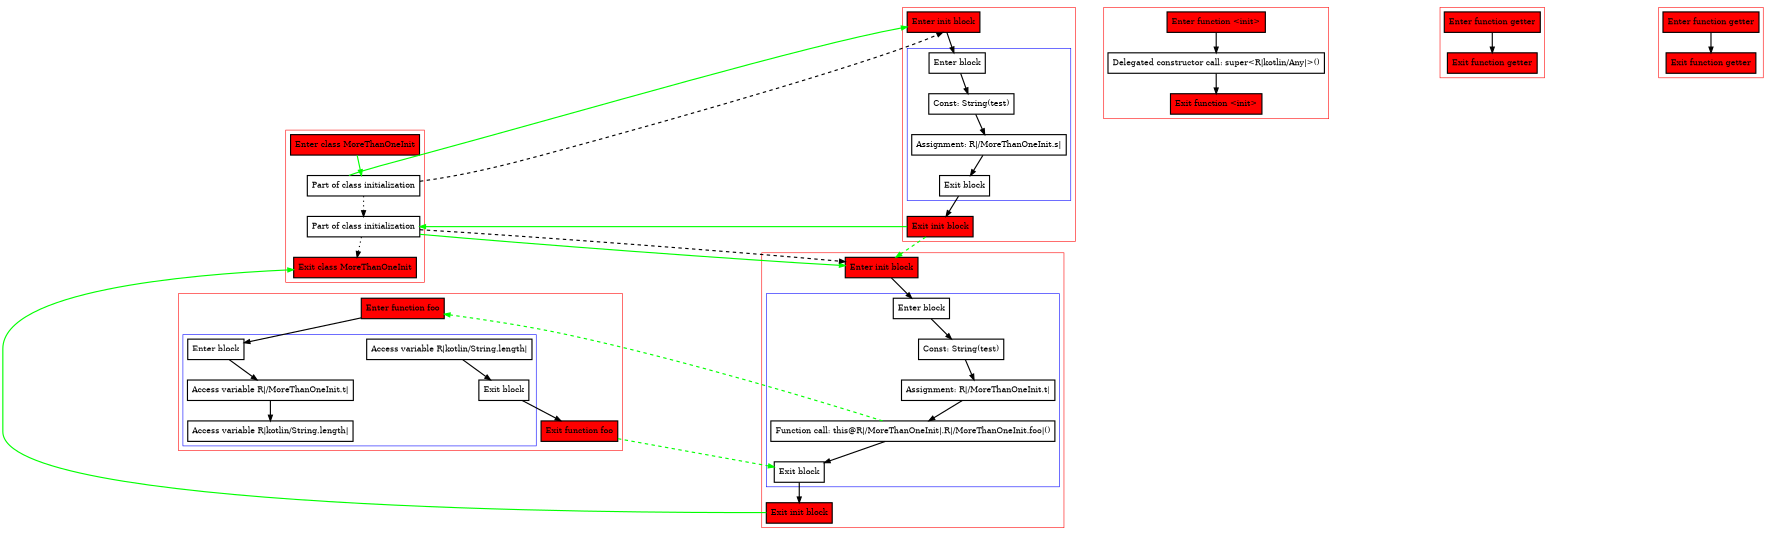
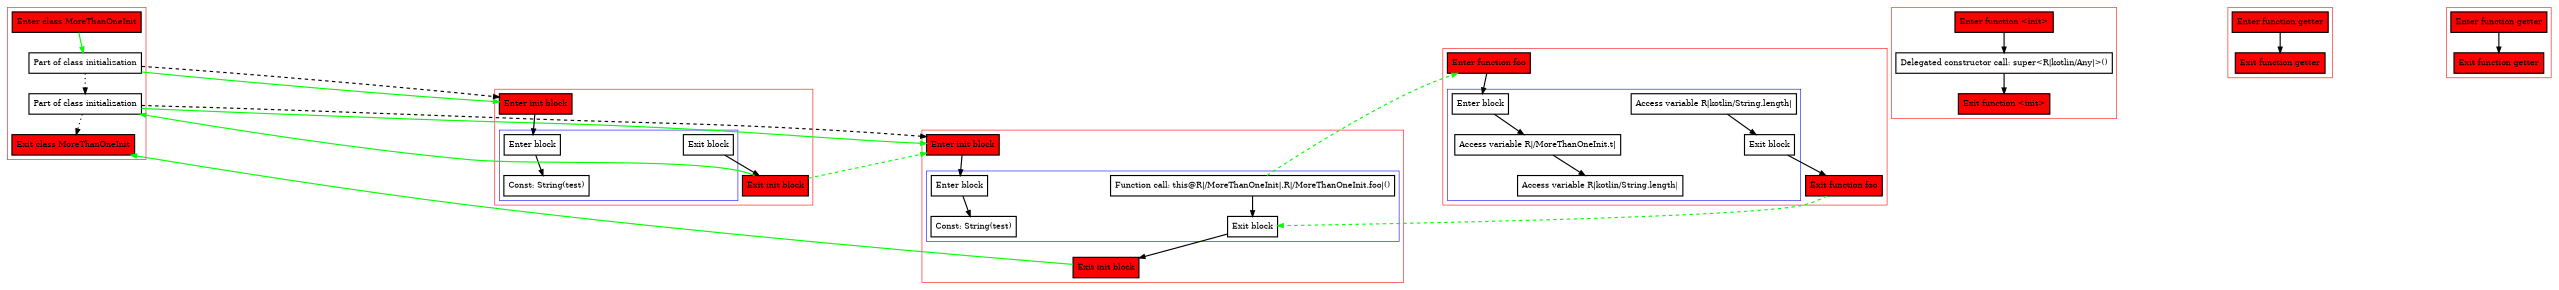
node "Assignment: R|/MoreThanOneInit.s|": removed
node "Assignment: R|/MoreThanOneInit.t|": removed
